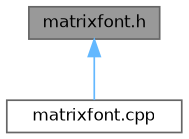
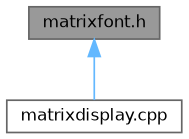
node "matrixfont.cpp": label "matrixfont.cpp" -> "matrixdisplay.cpp"
